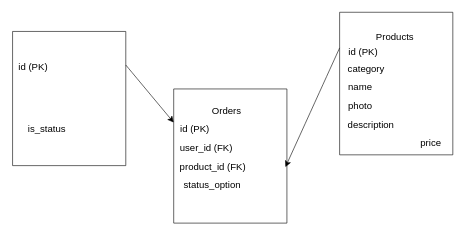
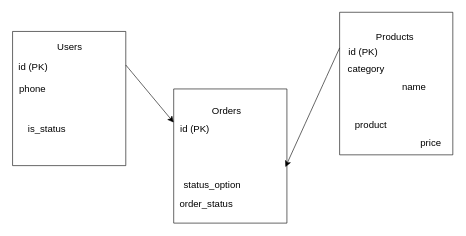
node "Users": added
node "name": moved (360, 87) -> (414, 87)
node "phone": added
node "photo": removed
node "description": label "description" -> "product"
node "user_id (FK)": removed
node "product_id (FK)": removed
node "order_status": added
